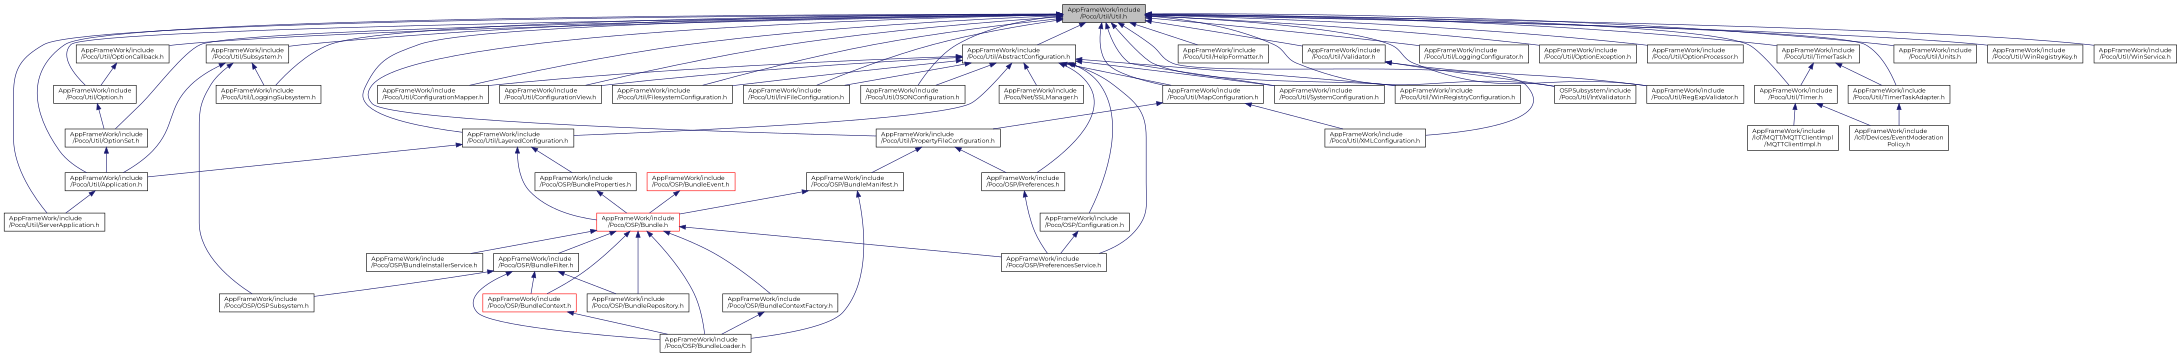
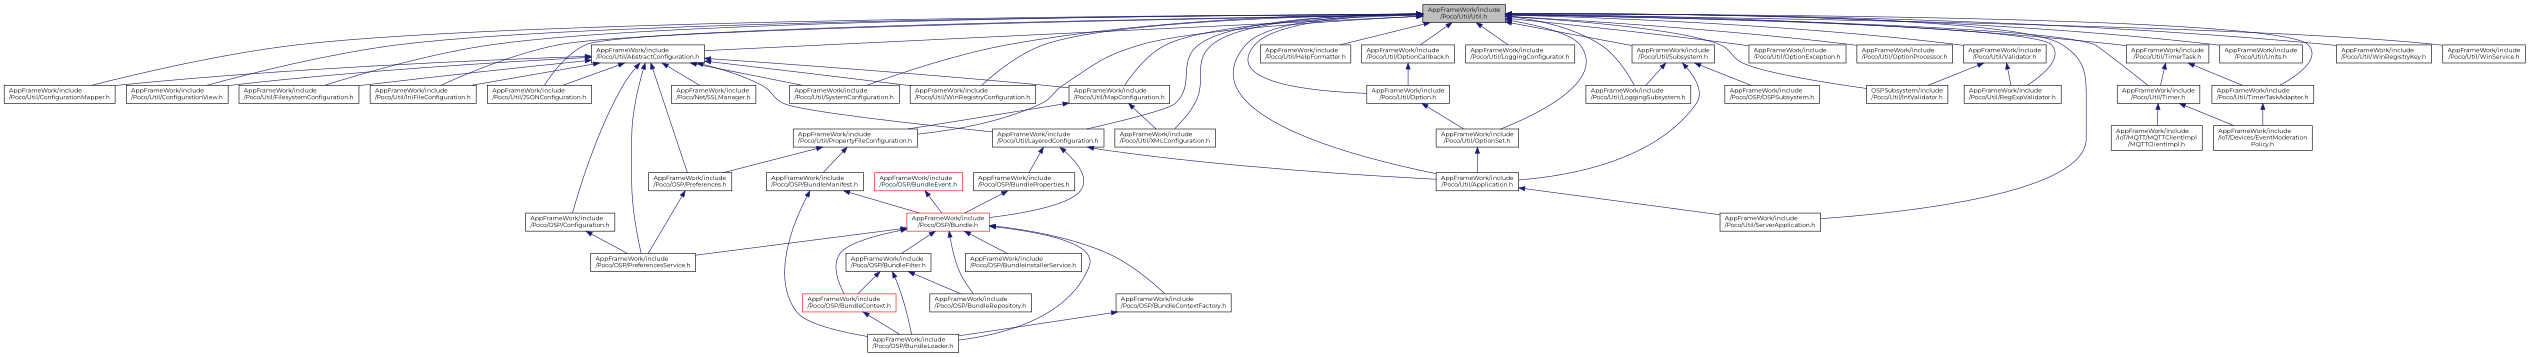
edge "AppFrameWork/include /Poco/OSP/OSPSubsystem.h" -> "AppFrameWork/include /Poco/OSP/BundleFilter.h": removed
